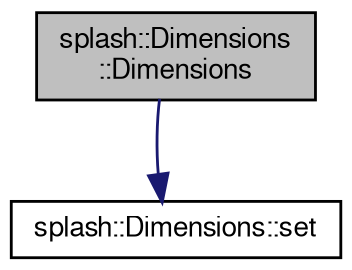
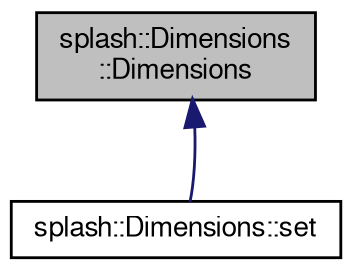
edge "splash::Dimensions ::Dimensions" -> "splash::Dimensions::set": reversed
